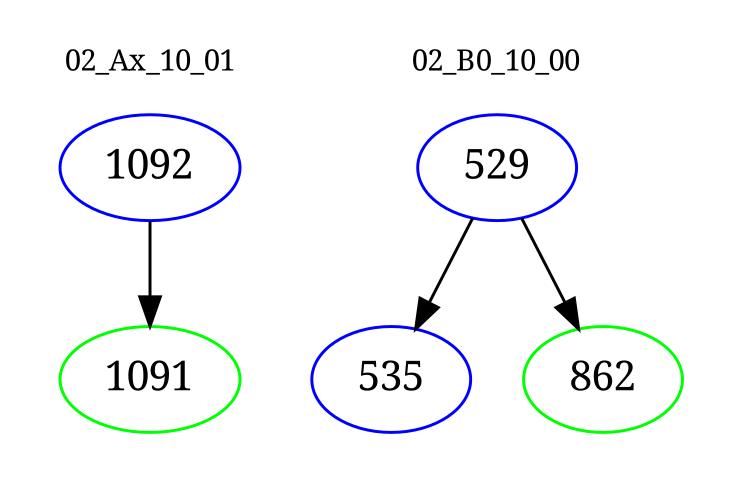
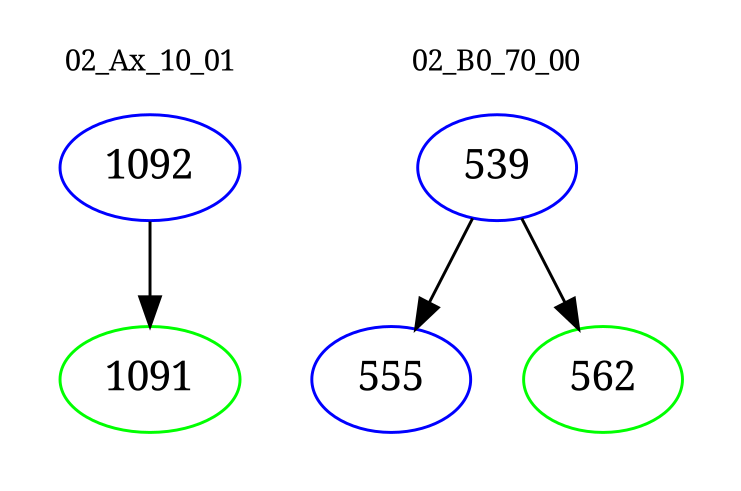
cluster "02_B0_10_00": label "02_B0_10_00" -> "02_B0_70_00"
node "529": label "529" -> "539"
node "535": label "535" -> "555"
node "862": label "862" -> "562"
